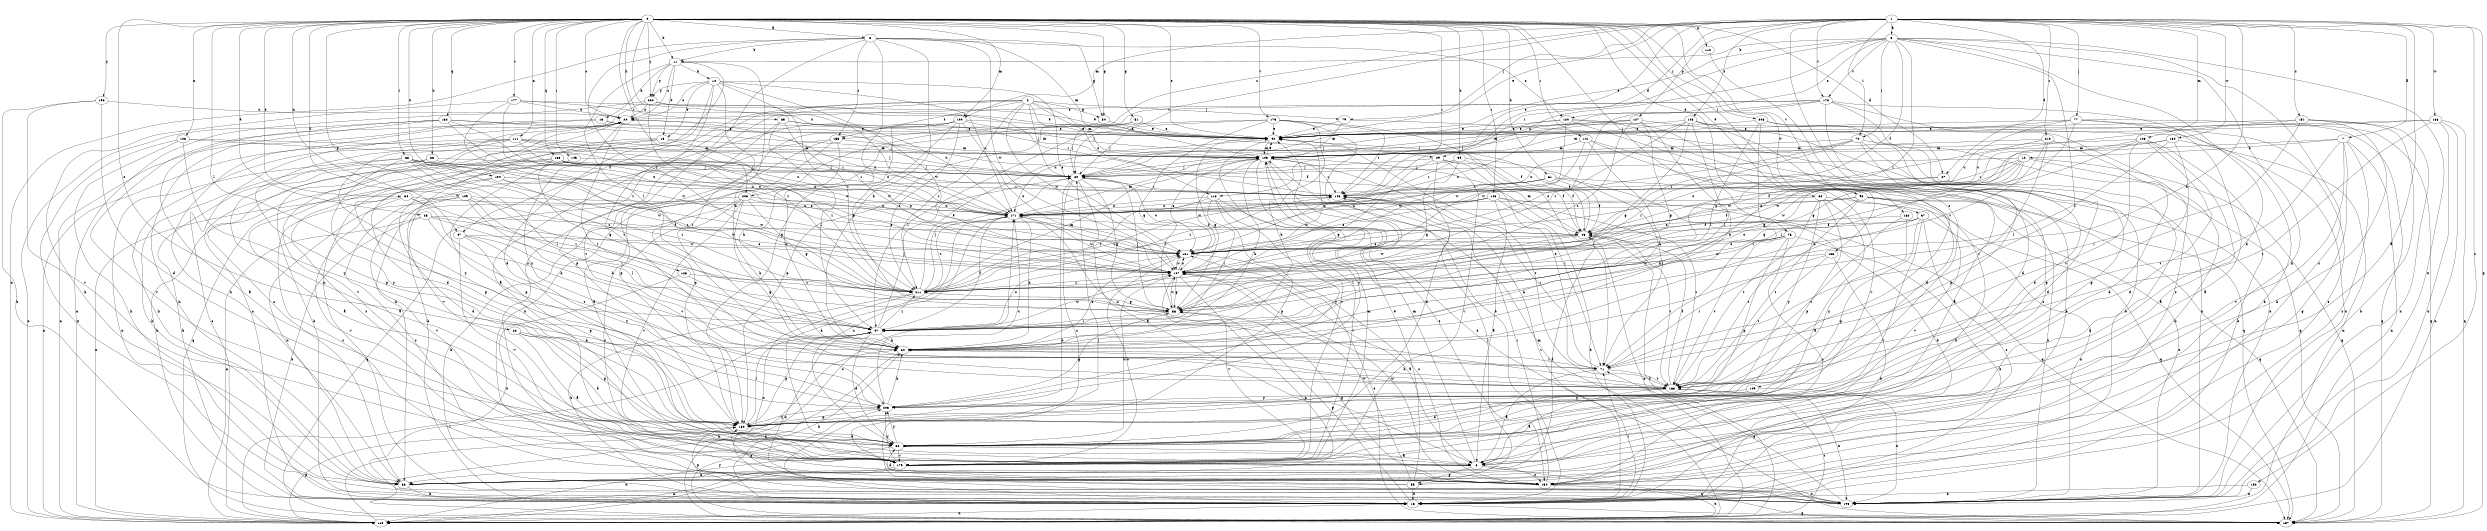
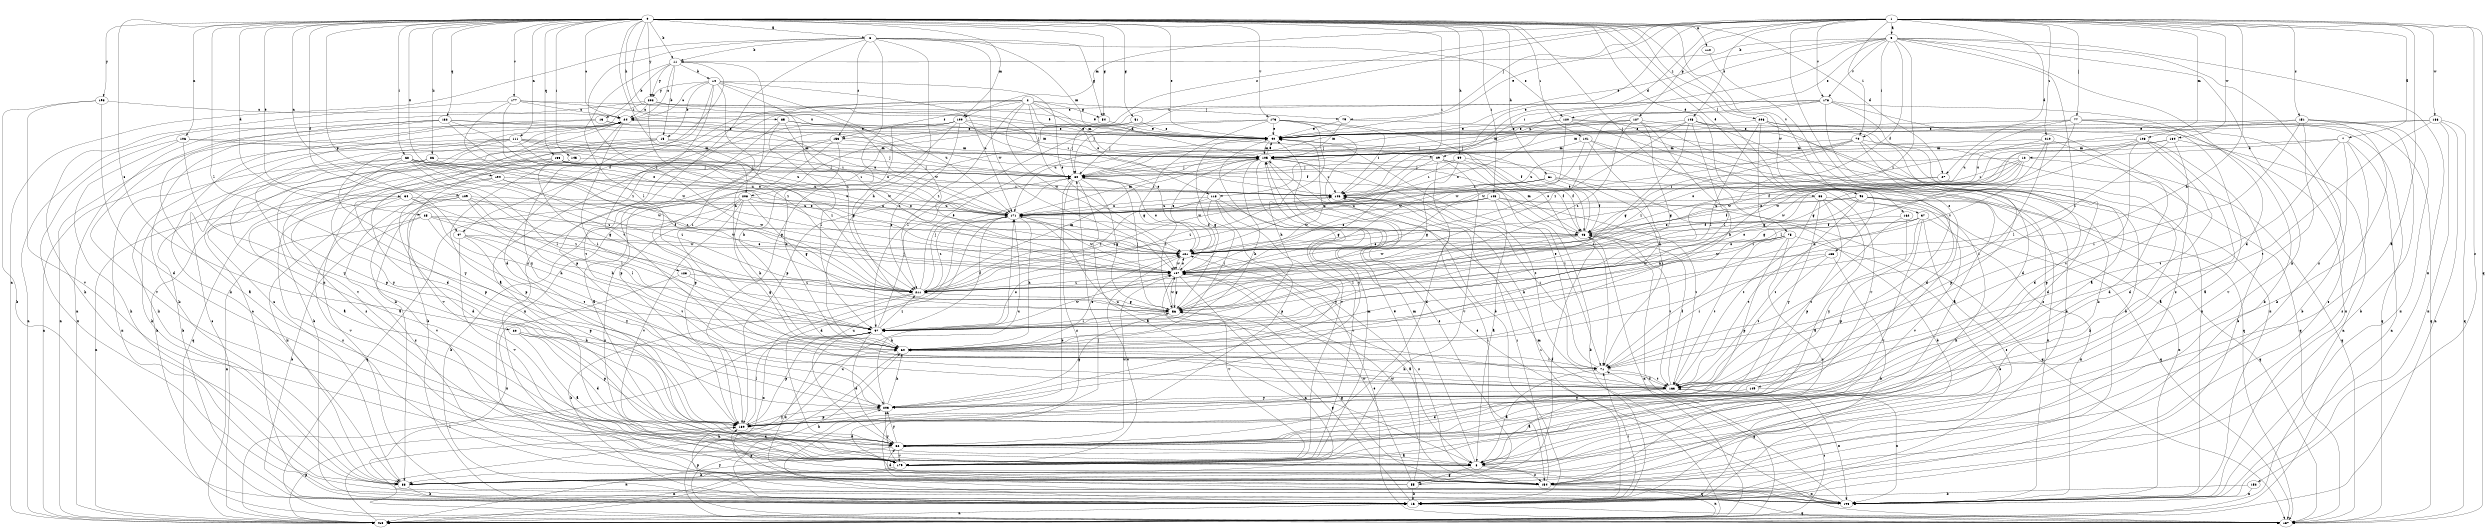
edge "100" -> "187": now "100" -> "121"
edge "178" -> "8": label "g" -> "a"
edge "7" -> "55": label "g" -> "b"
edge "7" -> "179": now "151" -> "179"
edge "12" -> "88": now "206" -> "88"
node "113": label "113" -> "413"
